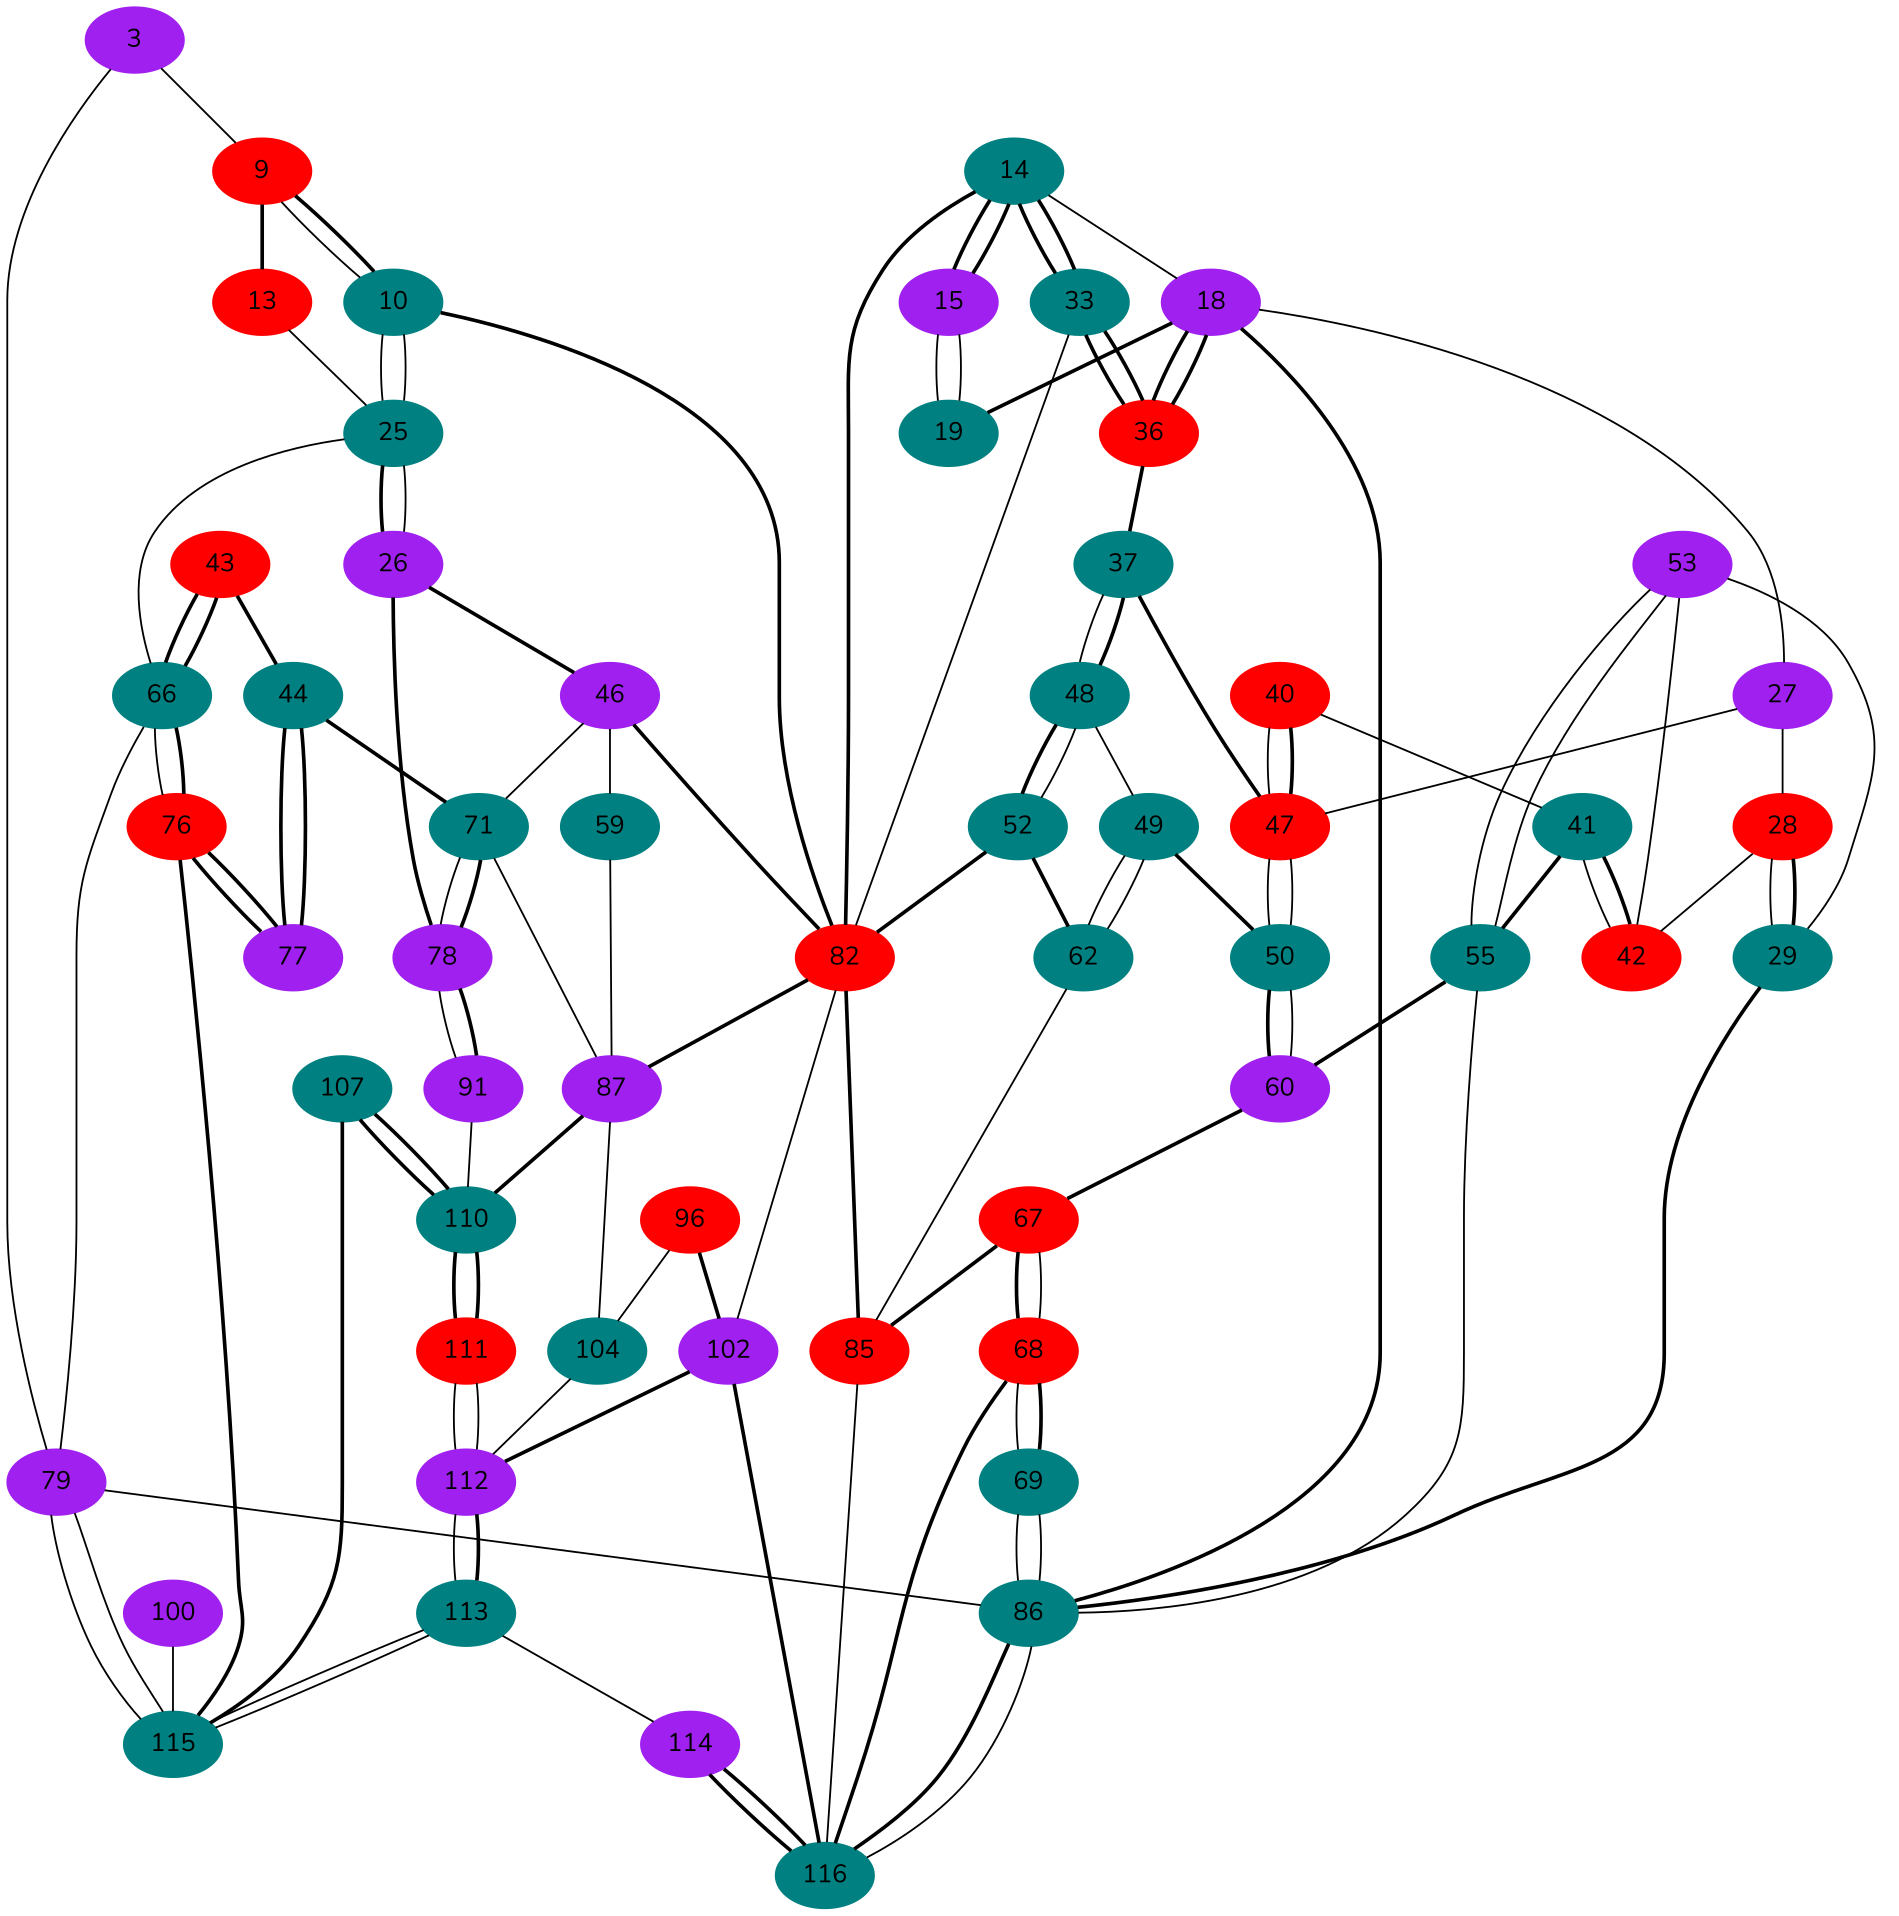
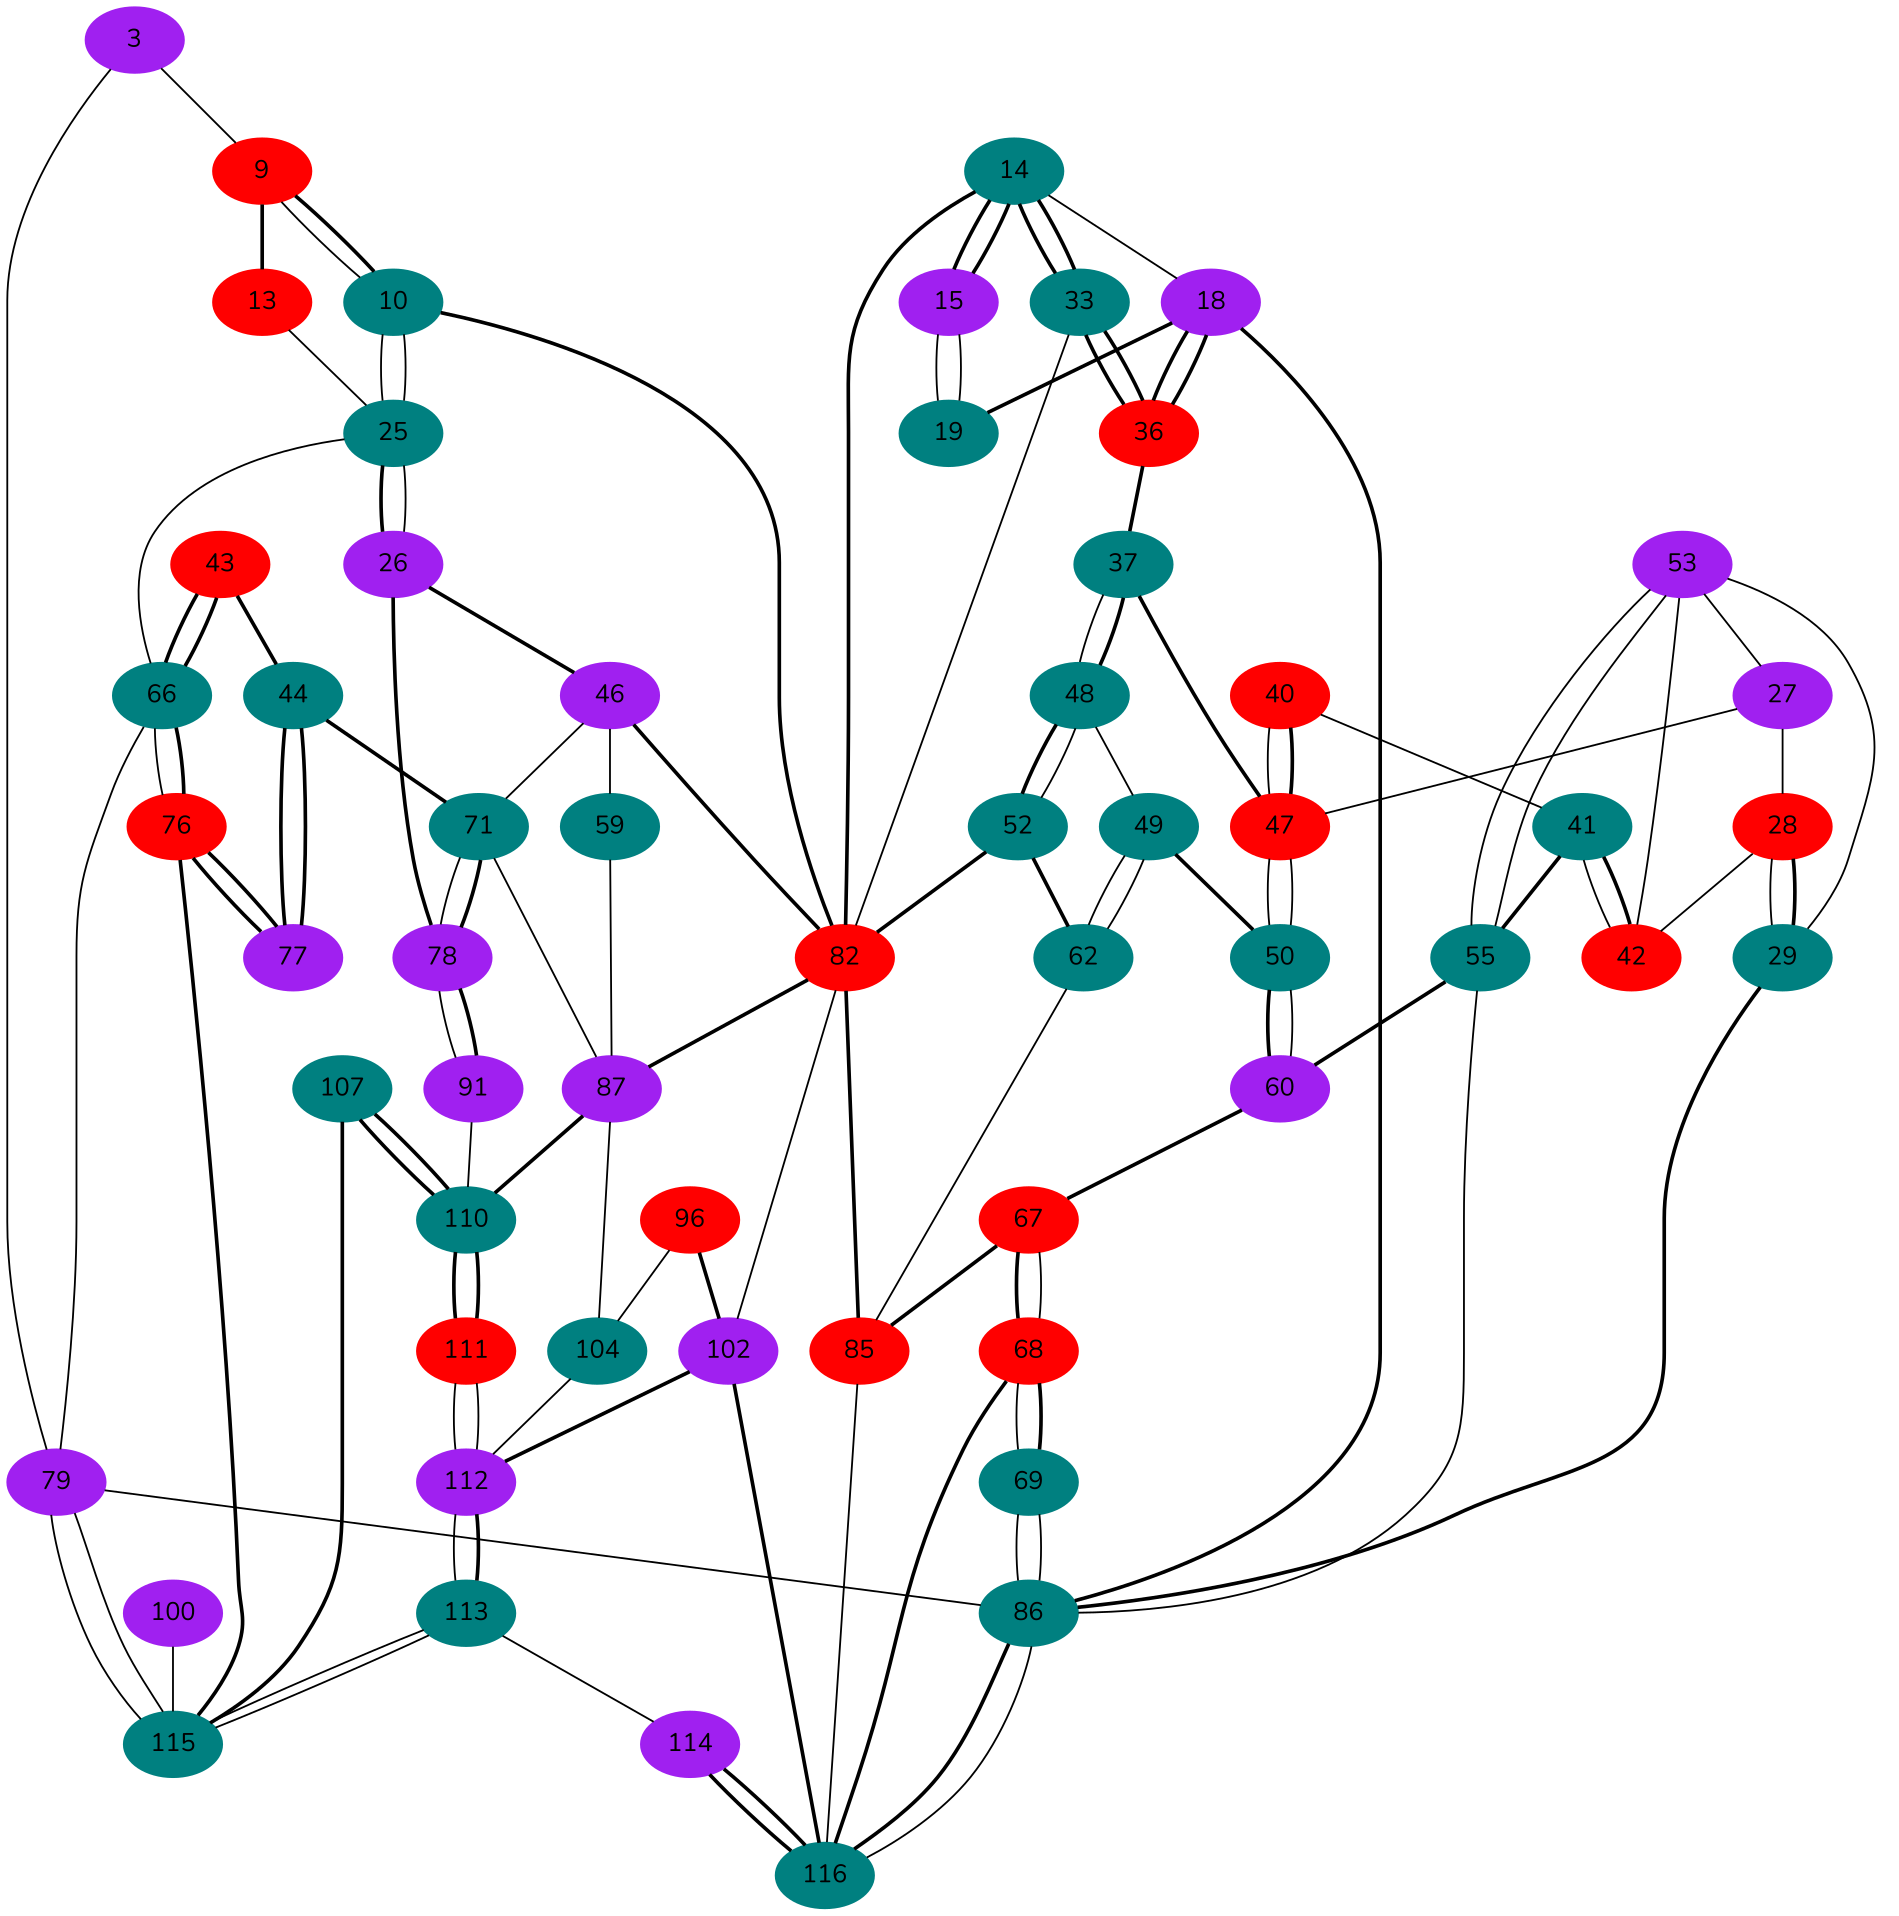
edge "18" -- "27": now "53" -- "27"
